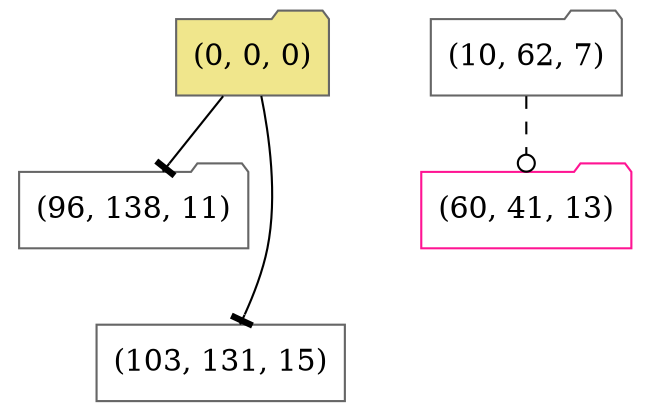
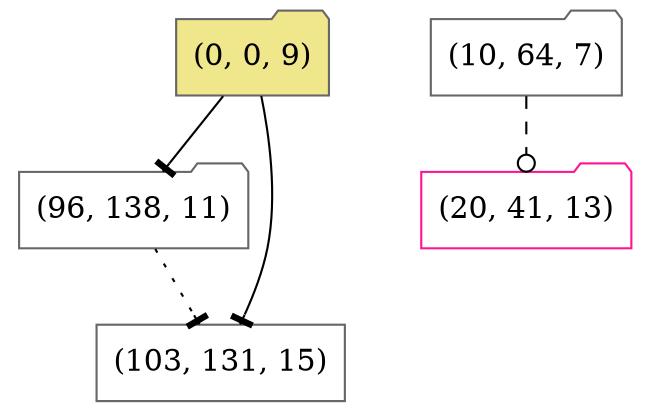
node "(0, 0, 0)": label "(0, 0, 0)" -> "(0, 0, 9)"
node "(10, 62, 7)": label "(10, 62, 7)" -> "(10, 64, 7)"
node "(60, 41, 13)": label "(60, 41, 13)" -> "(20, 41, 13)"
edge "(96, 138, 11)" -> "(103, 131, 15)": added
